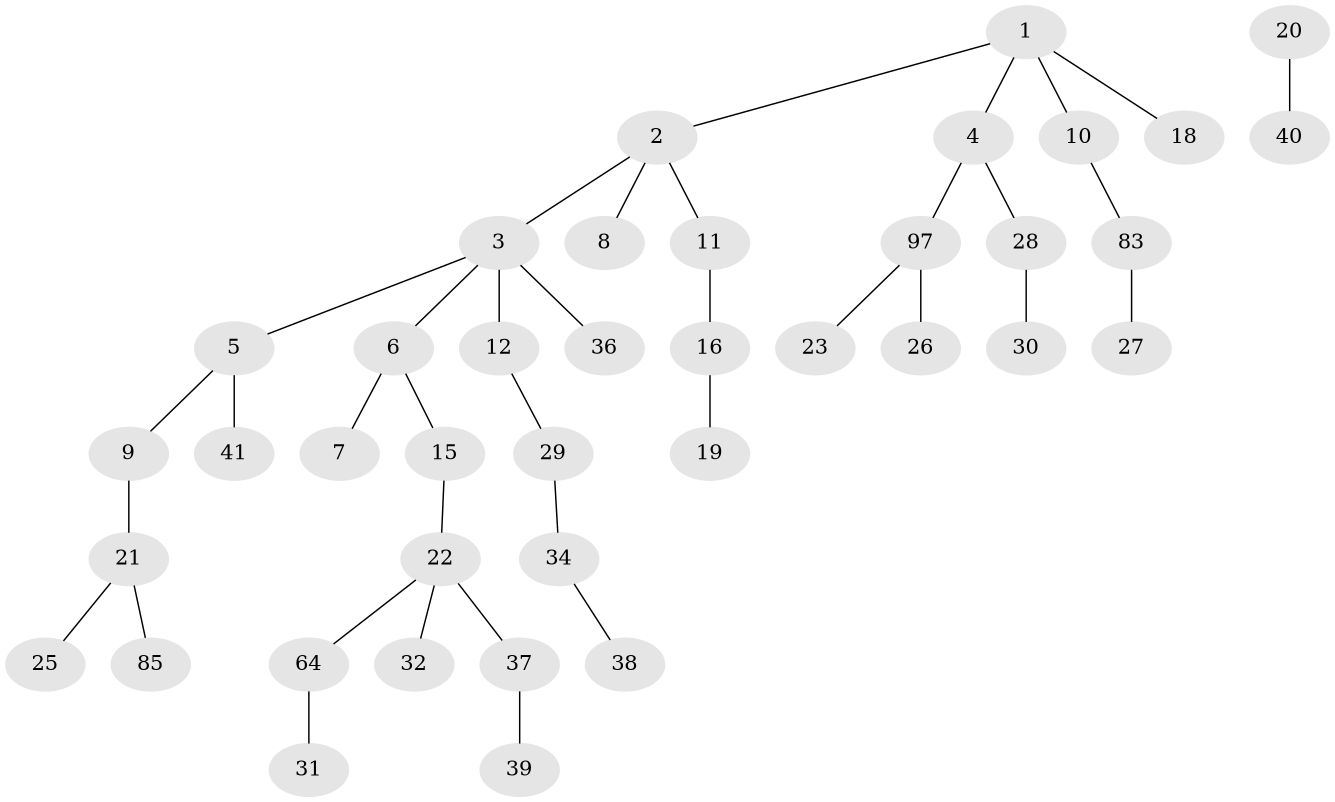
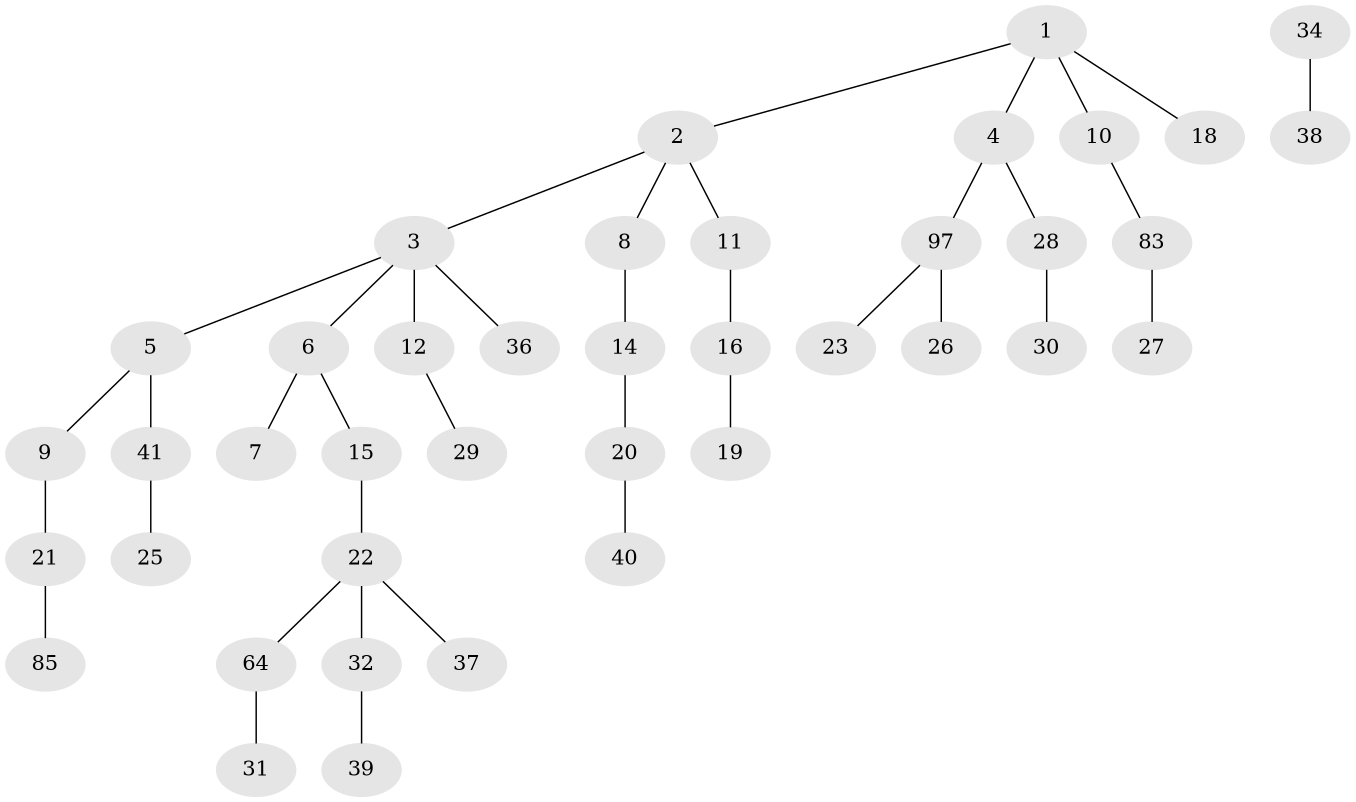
node "14": added
edge "29" -- "34": removed
edge "21" -- "25": now "41" -- "25"
edge "37" -- "39": now "32" -- "39"
